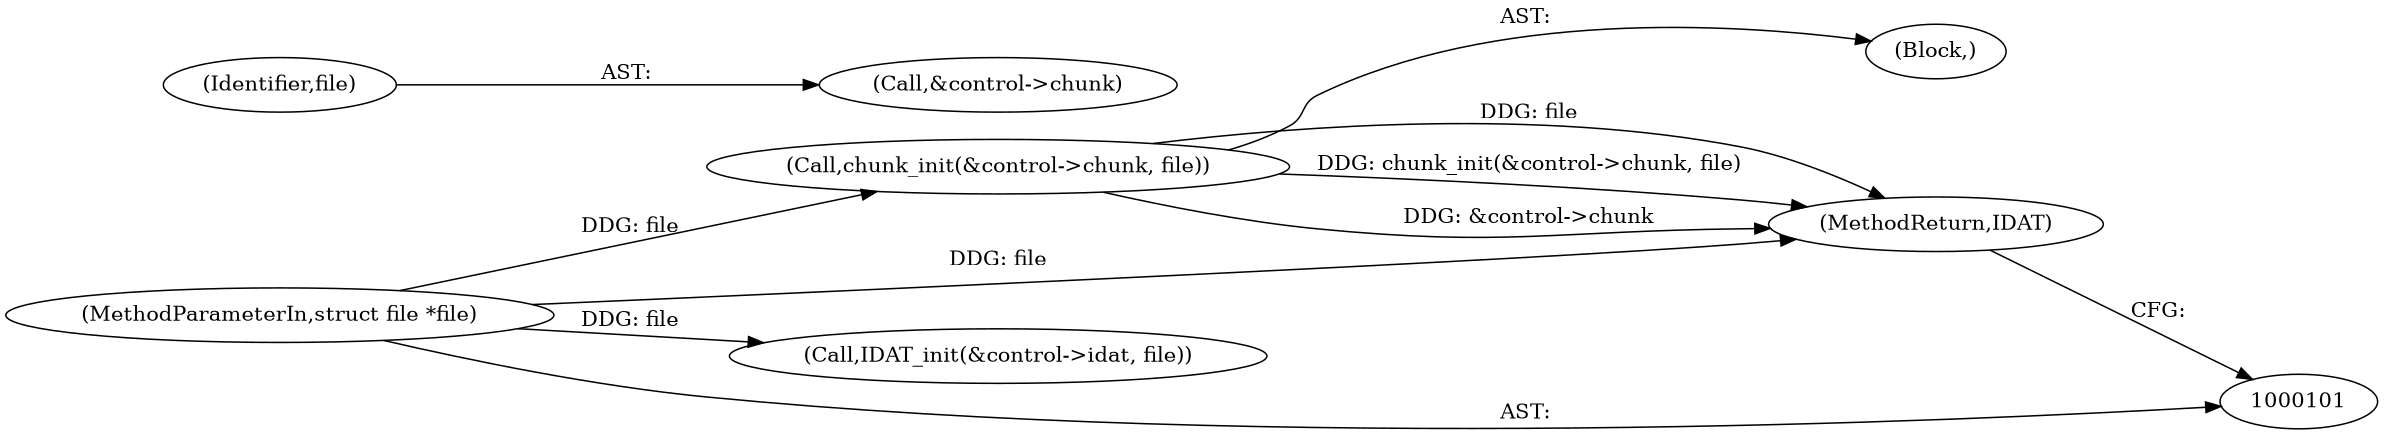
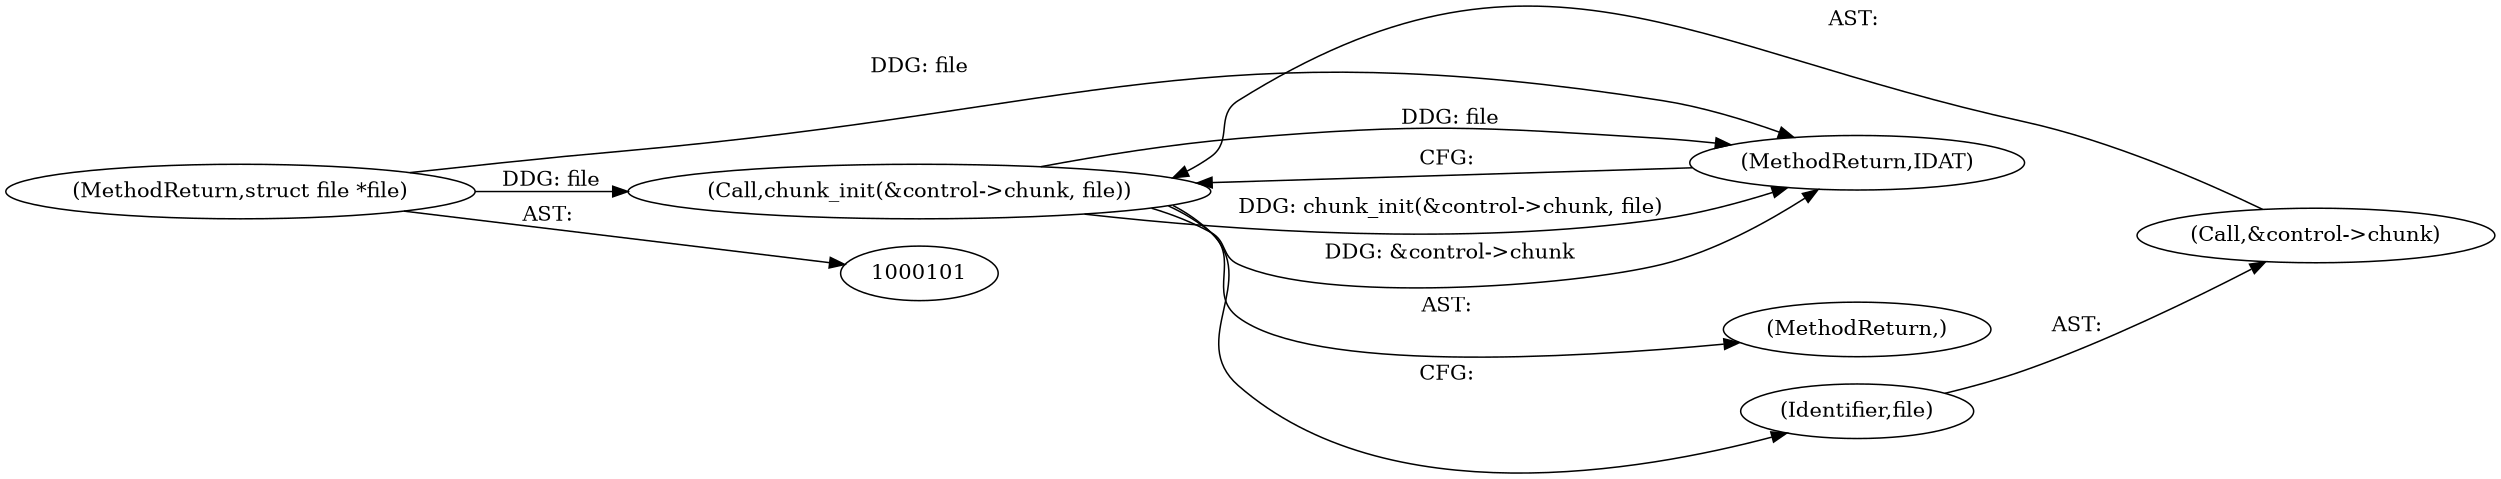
edge "(Call,&control->chunk)" -> "(Call,chunk_init(&control->chunk, file))": added, label "AST:"
node "(Block,)": label "(Block,)" -> "(MethodReturn,)"
edge "(MethodReturn,IDAT)" -> "1000101": now "(MethodReturn,IDAT)" -> "(Call,chunk_init(&control->chunk, file))"
node "(MethodParameterIn,struct file *file)": label "(MethodParameterIn,struct file *file)" -> "(MethodReturn,struct file *file)"
node "(Call,IDAT_init(&control->idat, file))": removed
edge "(Call,chunk_init(&control->chunk, file))" -> "(Identifier,file)": added, label "CFG:"
